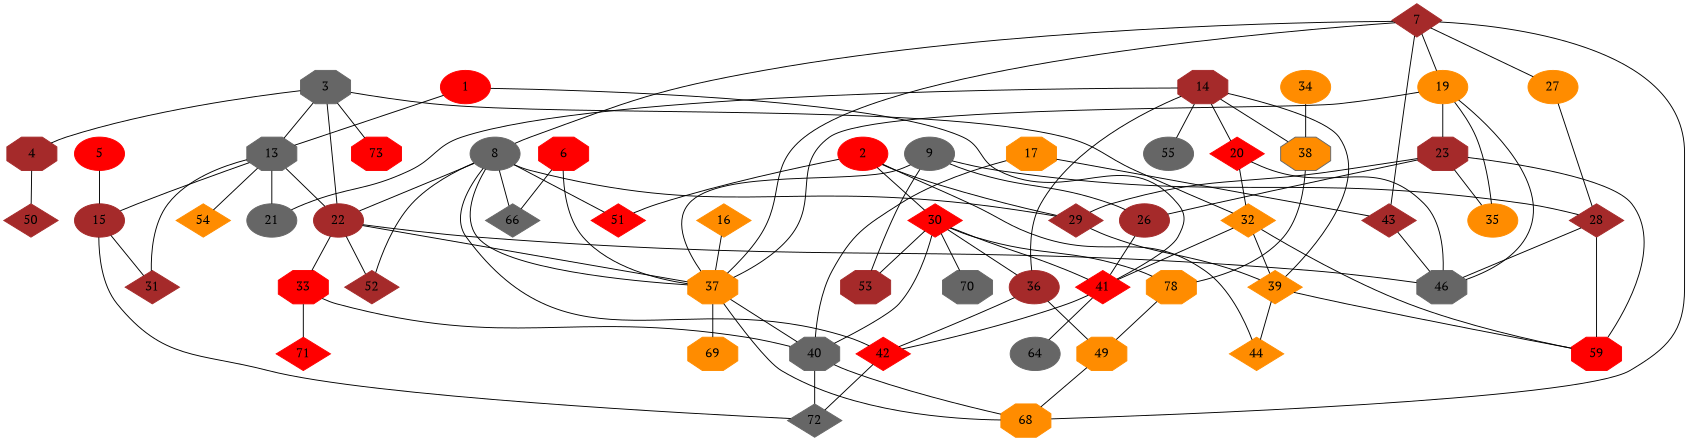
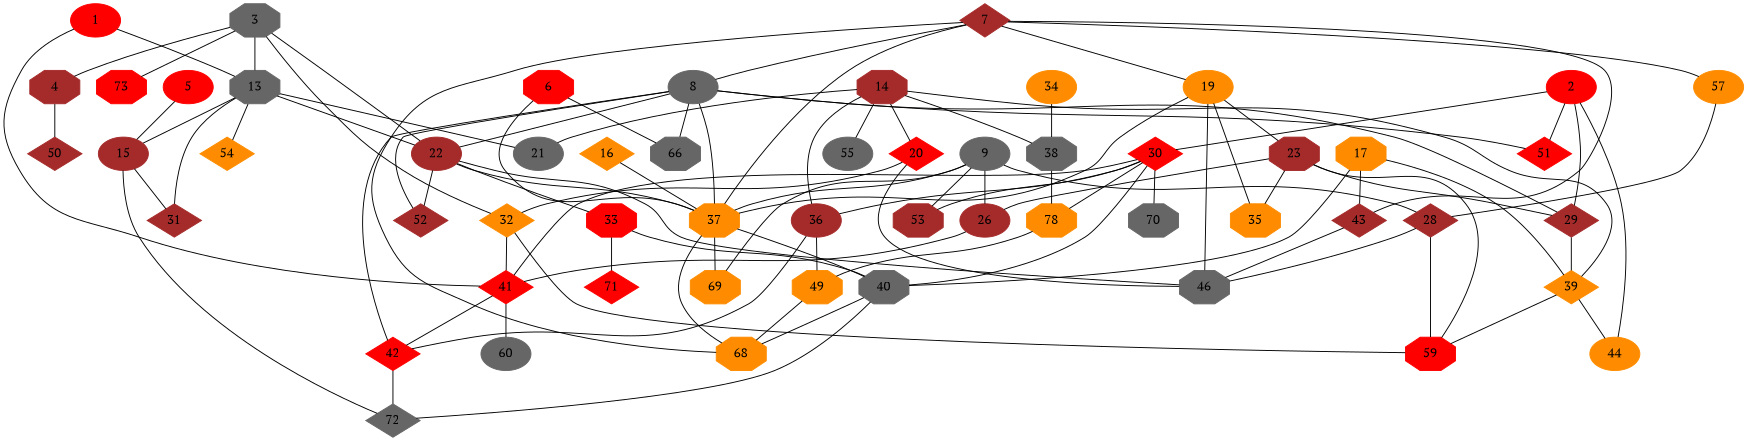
node "27": label "27" -> "57"
node "38": fillcolor darkorange -> gray40
edge "9" -- "69": added
node "66": shape diamond -> octagon
node "35": shape ellipse -> octagon
edge "32" -- "39": now "17" -- "39"
node "64": label "64" -> "60"
node "44": shape diamond -> ellipse
